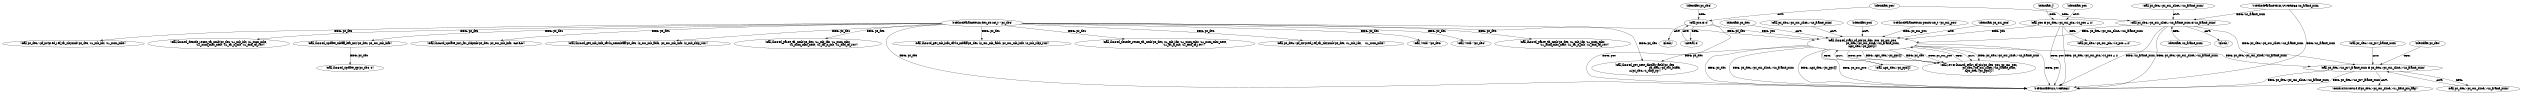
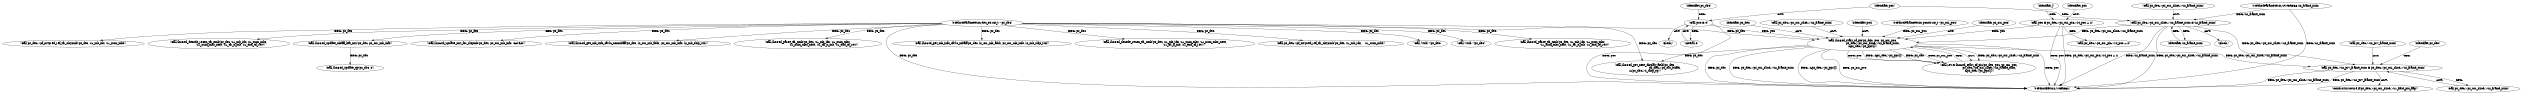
edge "(MethodParameterIn,dec_struct_t * ps_dec)" -> "(Call,ih264d_update_mbaff_left_nnz(ps_dec, ps_cur_mb_info))": label "DDG: ps_dec" -> "CFG: ps_dec"
edge "(Call,ps_dec->ps_cur_slice->u2_frame_num = u2_frame_num)" -> "(Identifier,u2_frame_num)": added, label "CFG:"
node "(Call,&ps_dec->ps_pps[j])": removed
